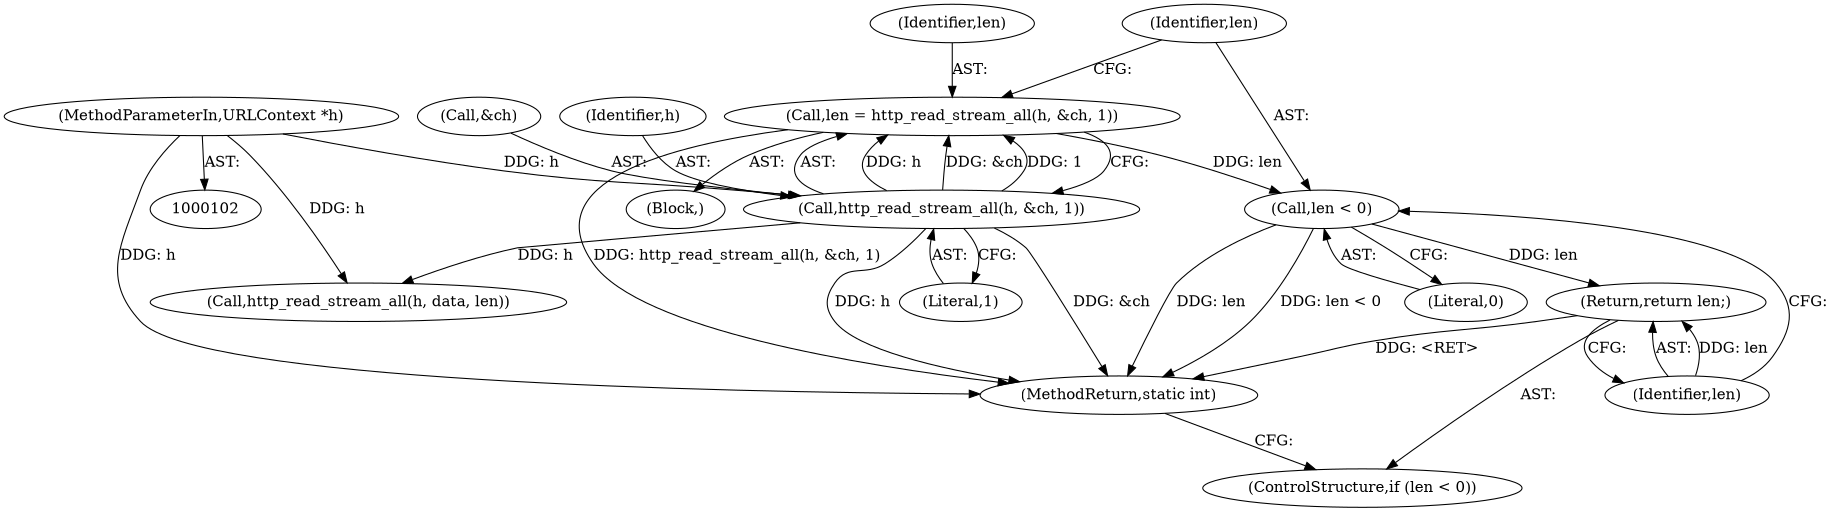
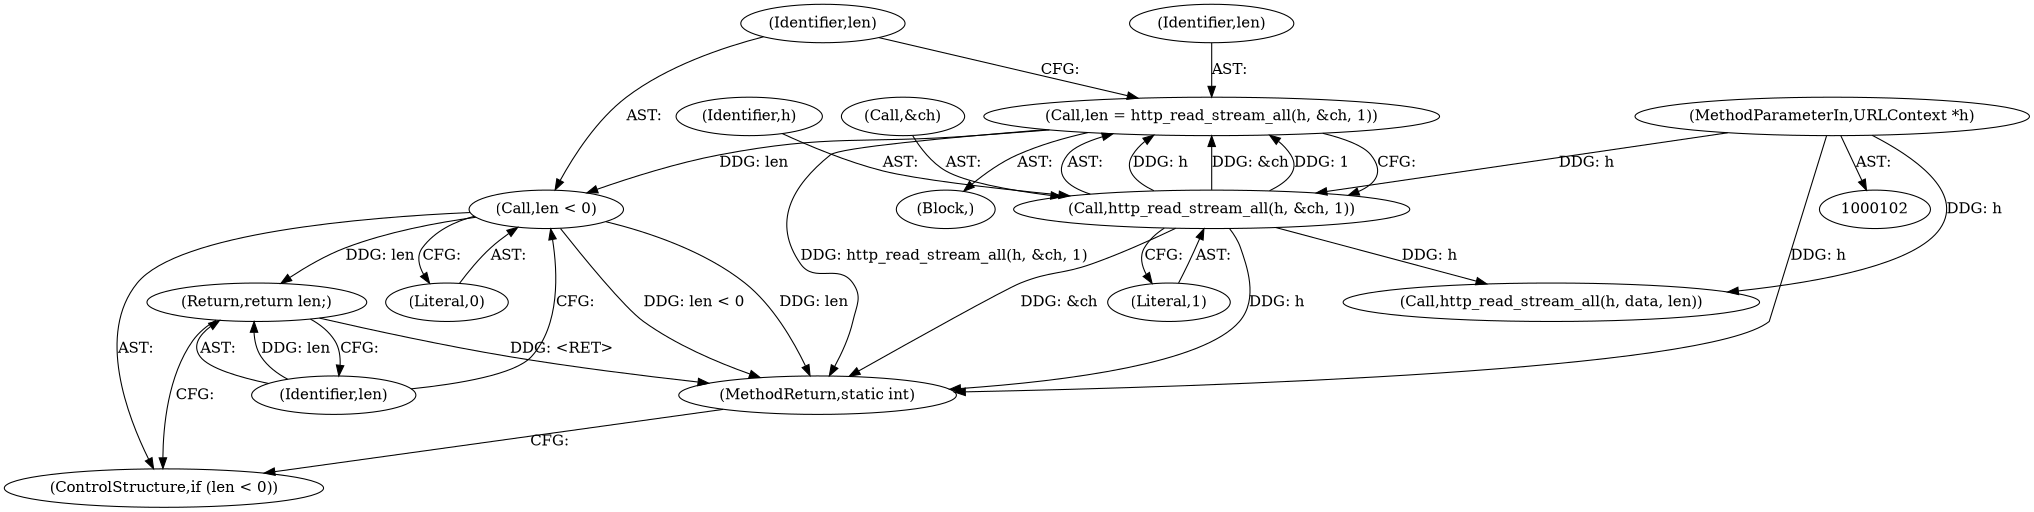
edge "(Call,len < 0)" -> "(ControlStructure,if (len < 0))": added, label "AST:"
edge "(Return,return len;)" -> "(ControlStructure,if (len < 0))": label "AST: " -> "CFG: "
